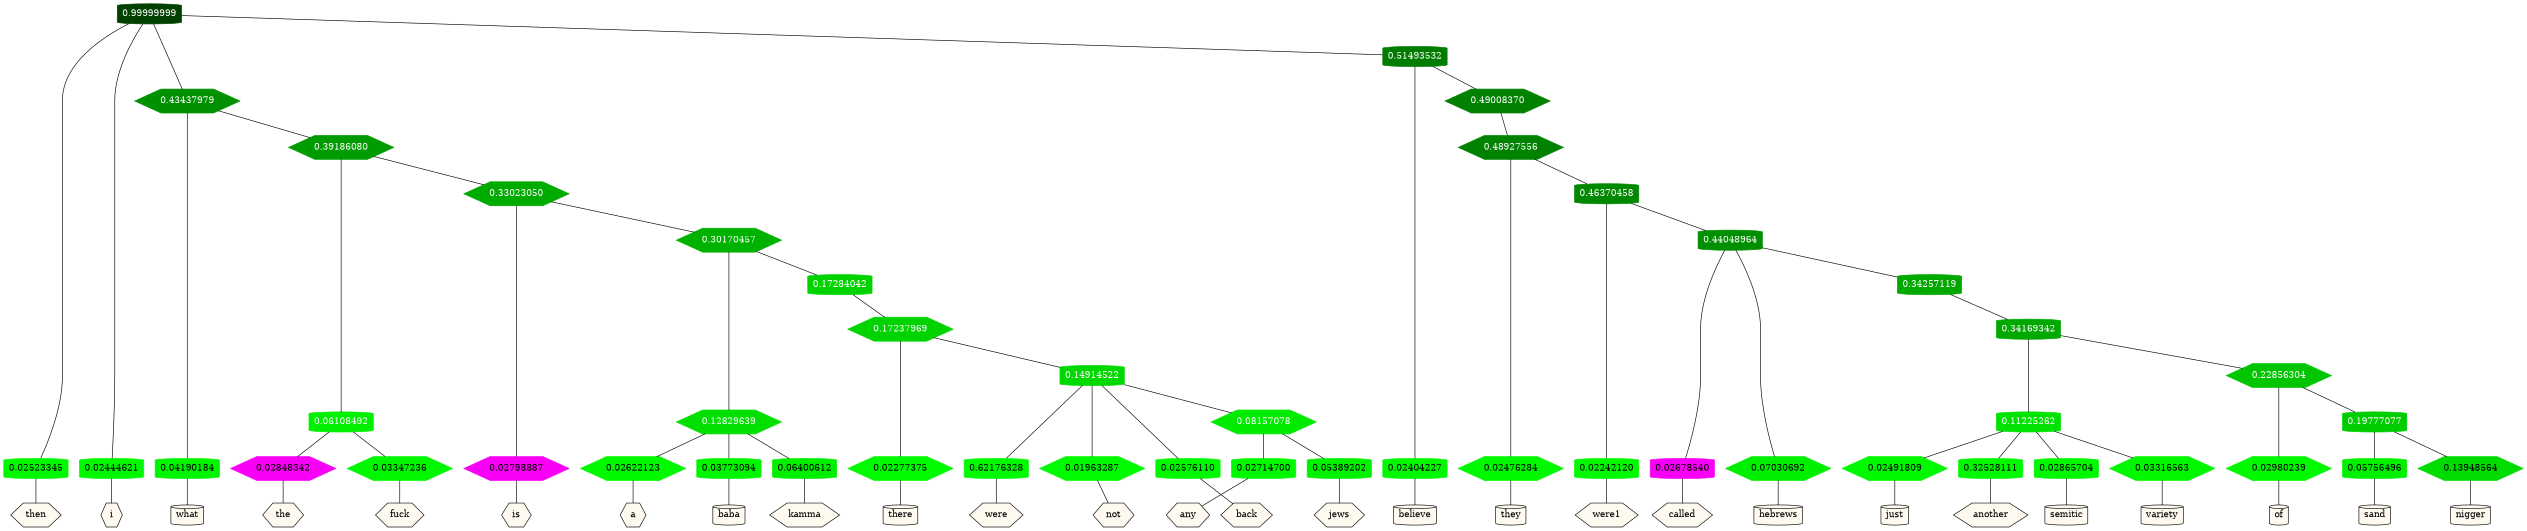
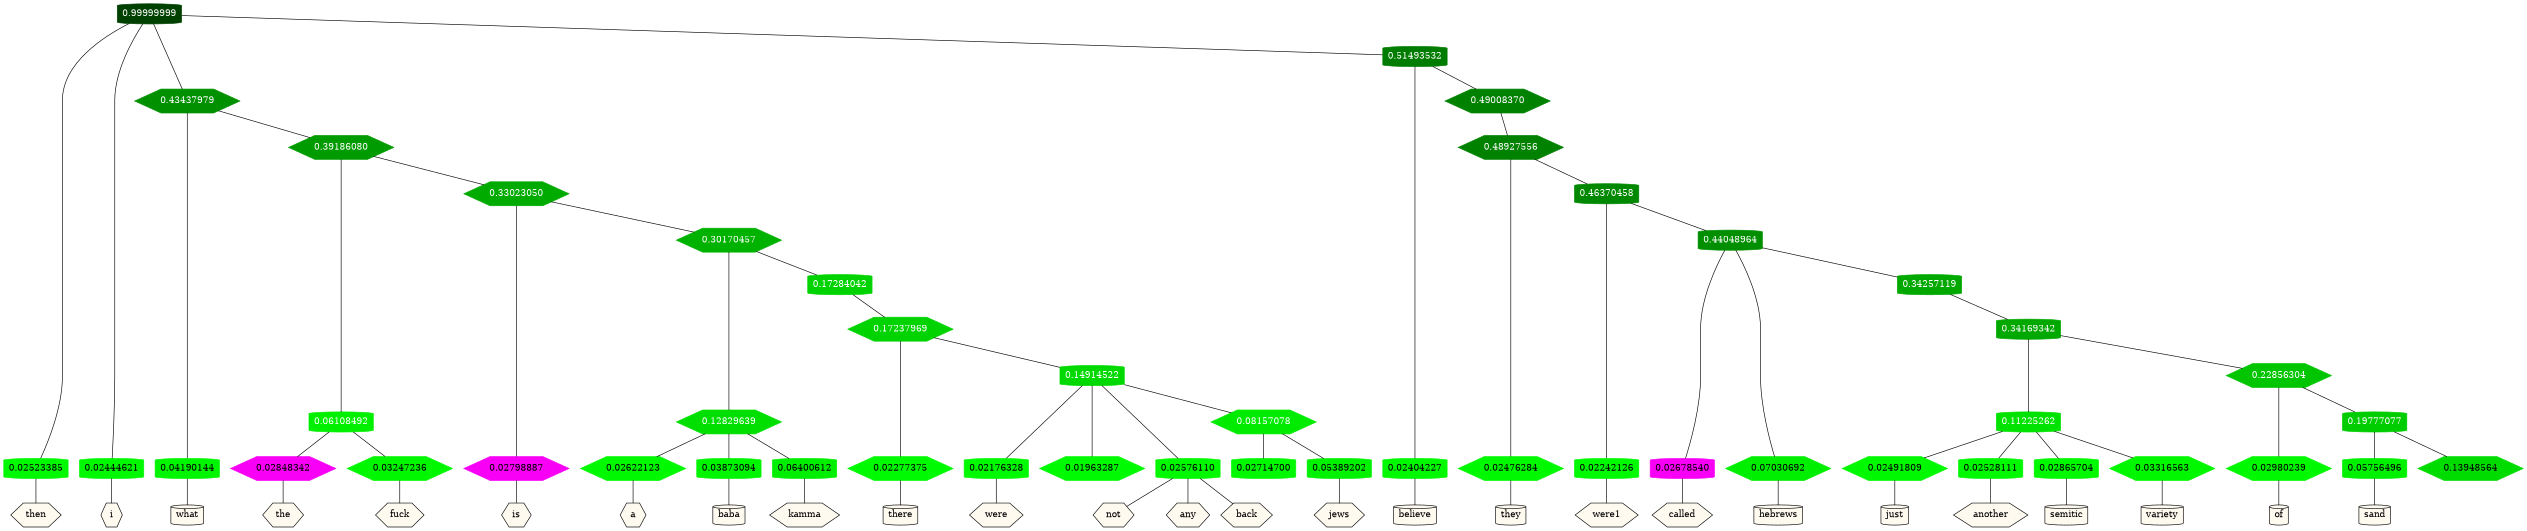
node "0.02523345": label "0.02523345" -> "0.02523385"
node "0.04190184": label "0.04190184" -> "0.04190144"
node "0.03347236": label "0.03347236" -> "0.03247236"
node "0.03773094": label "0.03773094" -> "0.03873094"
node "0.62176328": label "0.62176328" -> "0.02176328"
node "0.02242120": label "0.02242120" -> "0.02242126"
node "0.32528111": label "0.32528111" -> "0.02528111"
edge "0.01963287" -- "not": now "0.02576110" -- "not"
edge "0.02714700" -- "any": now "0.02576110" -- "any"
node "nigger": removed
